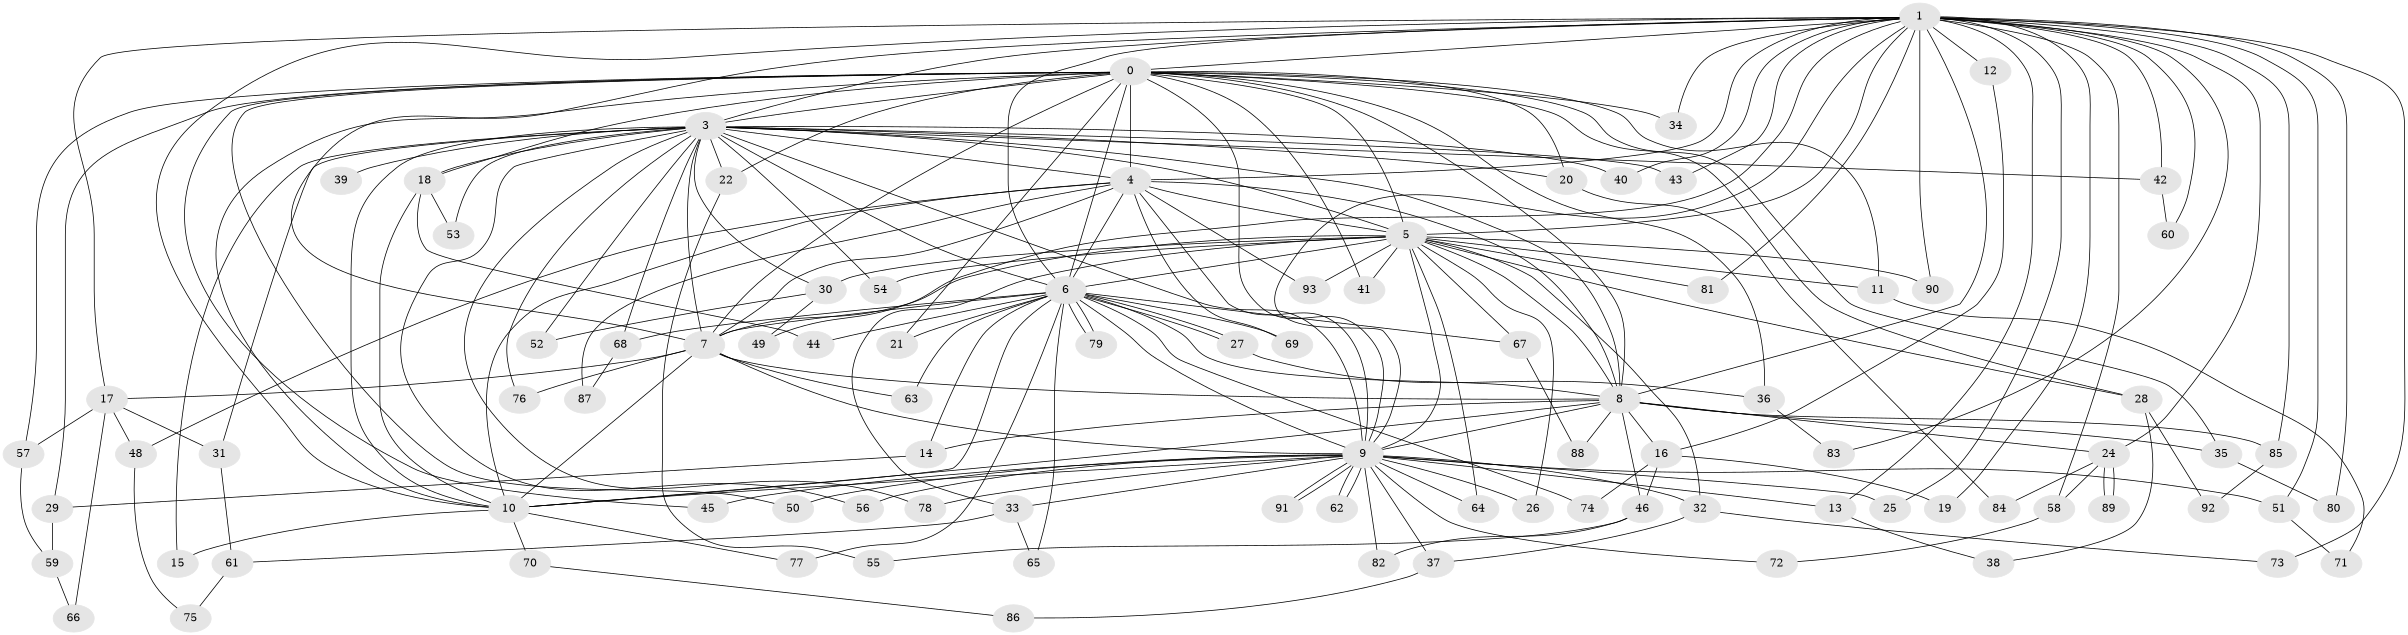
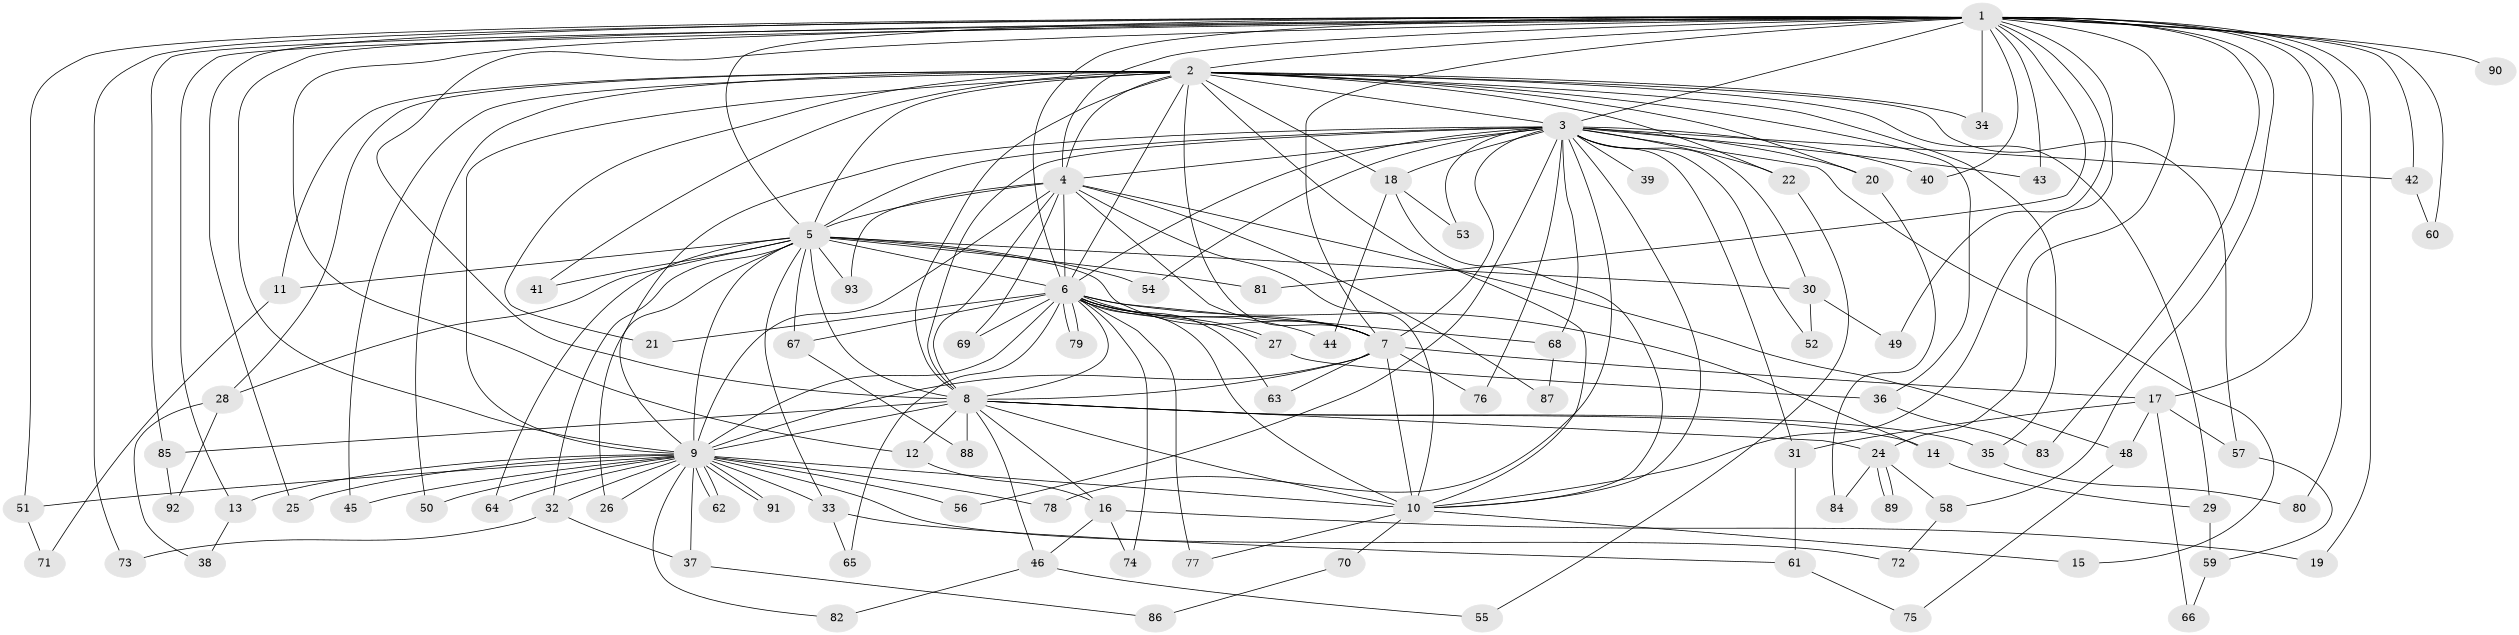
node "0": label "0" -> "2"
edge "5" -- "90": removed
edge "8" -- "12": added
